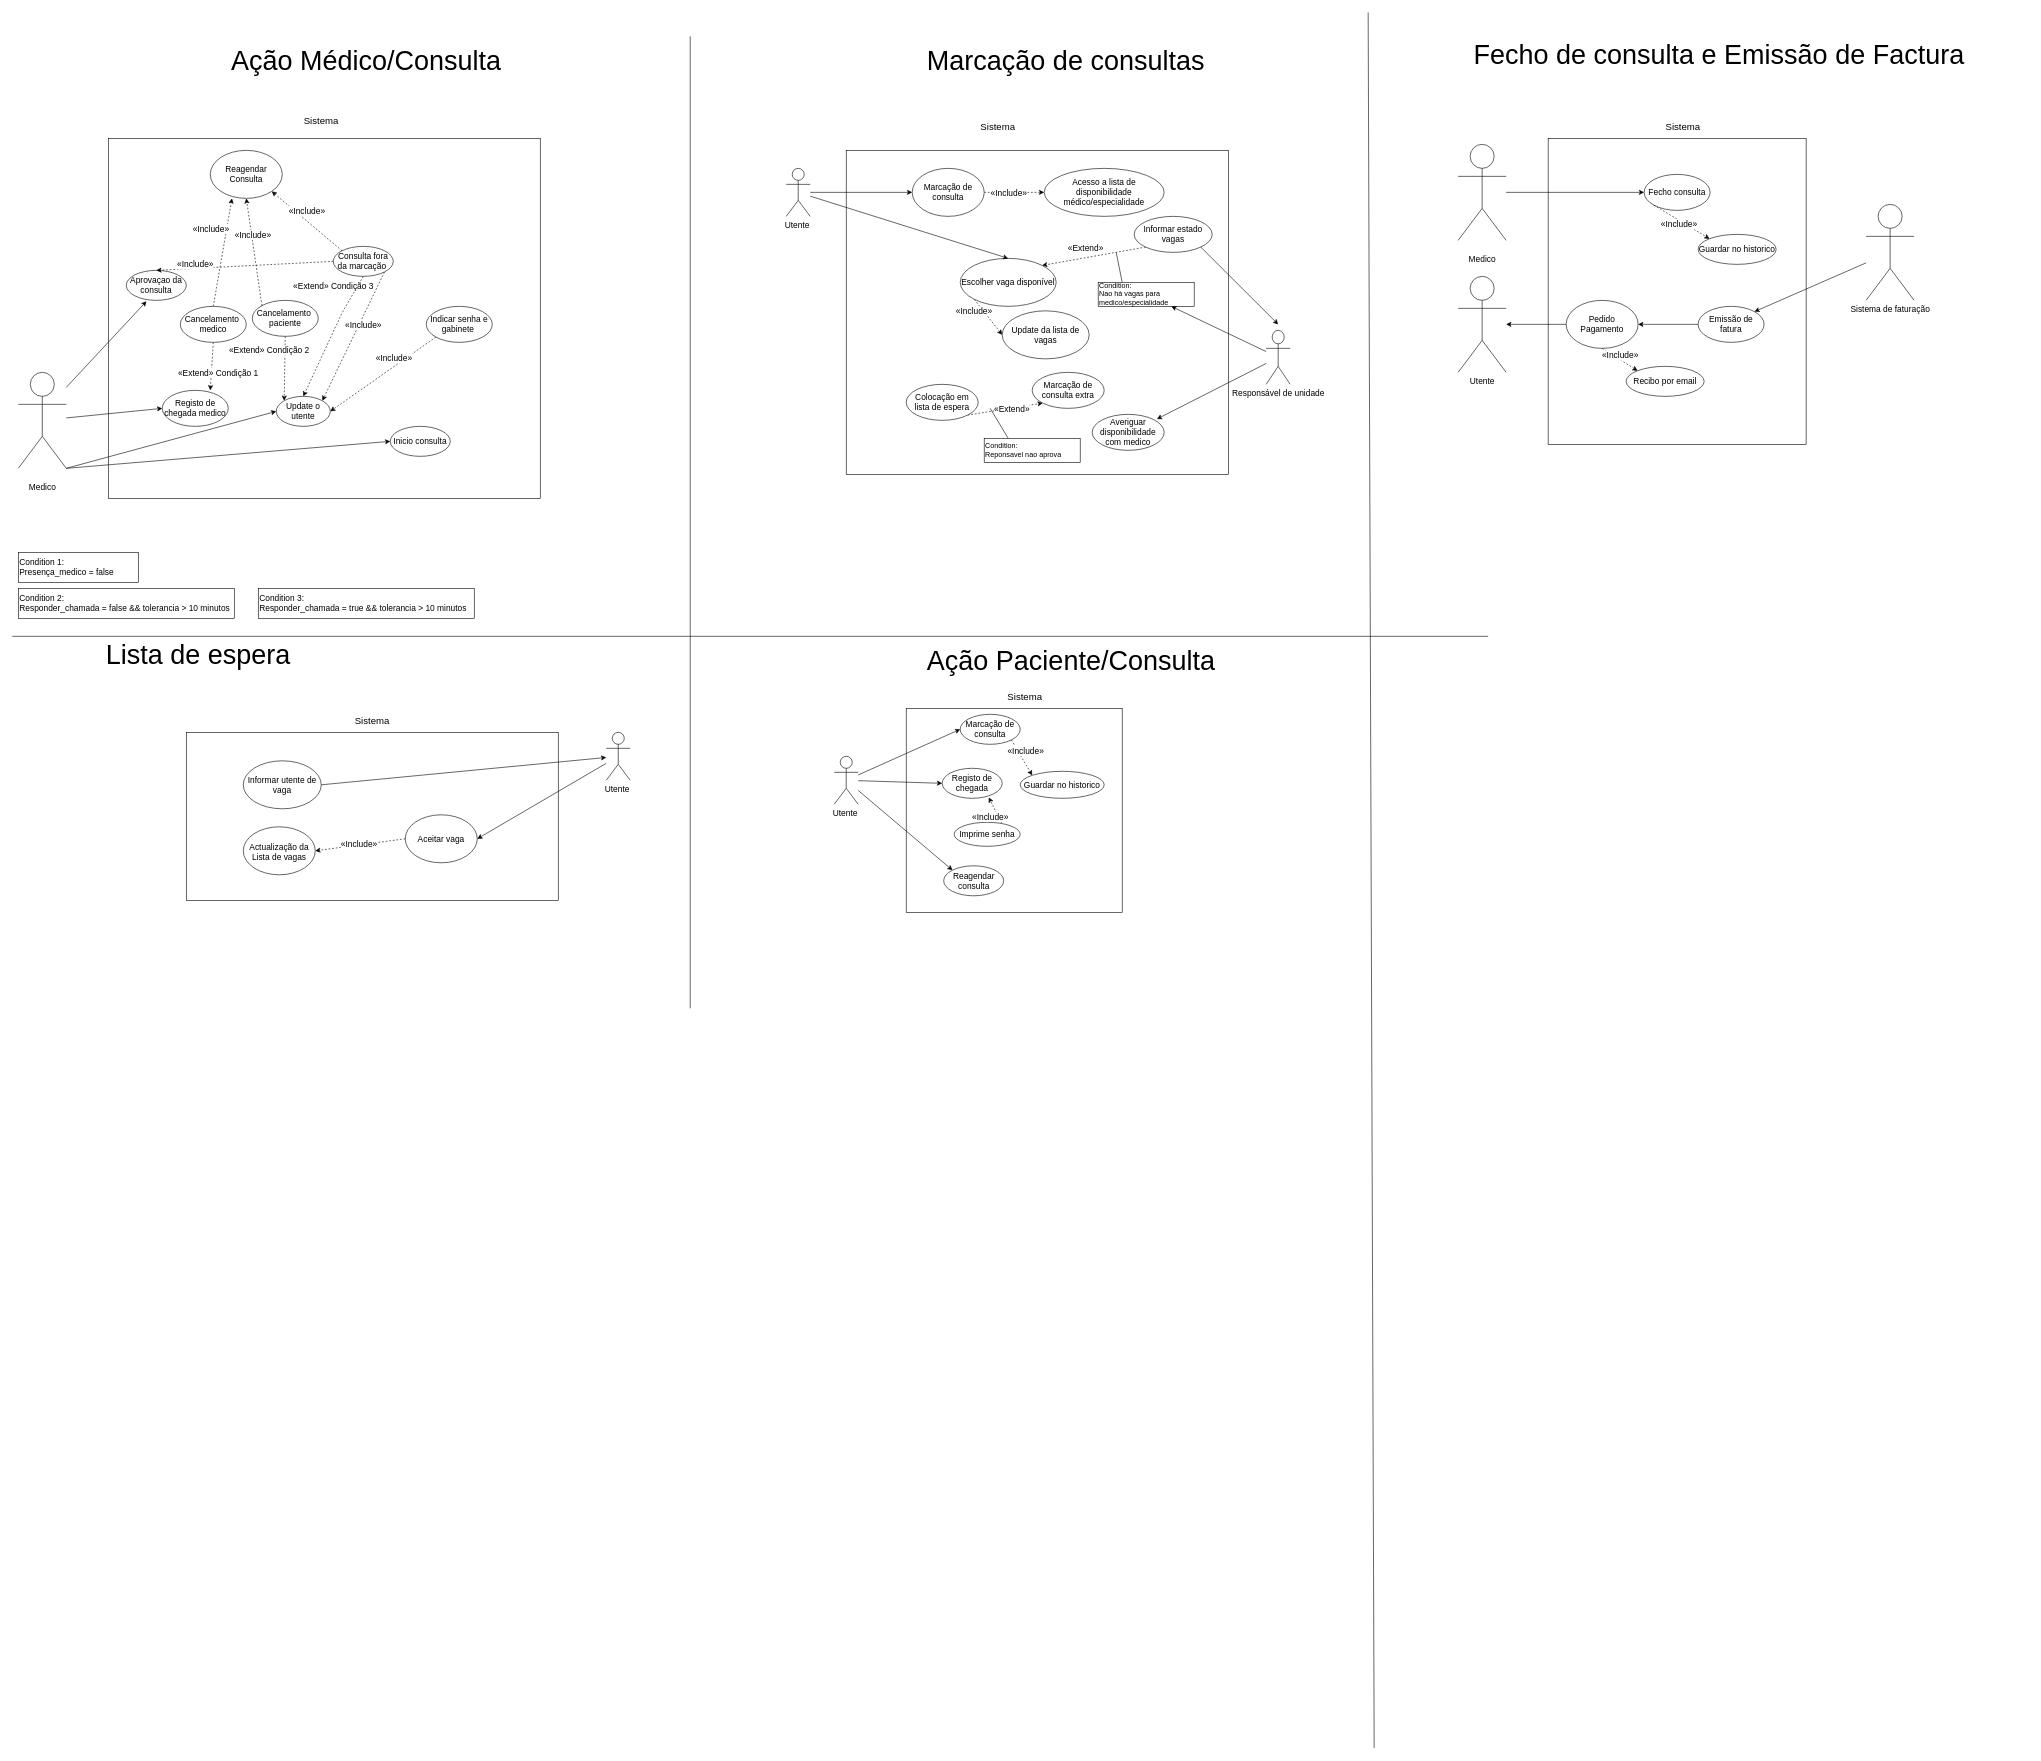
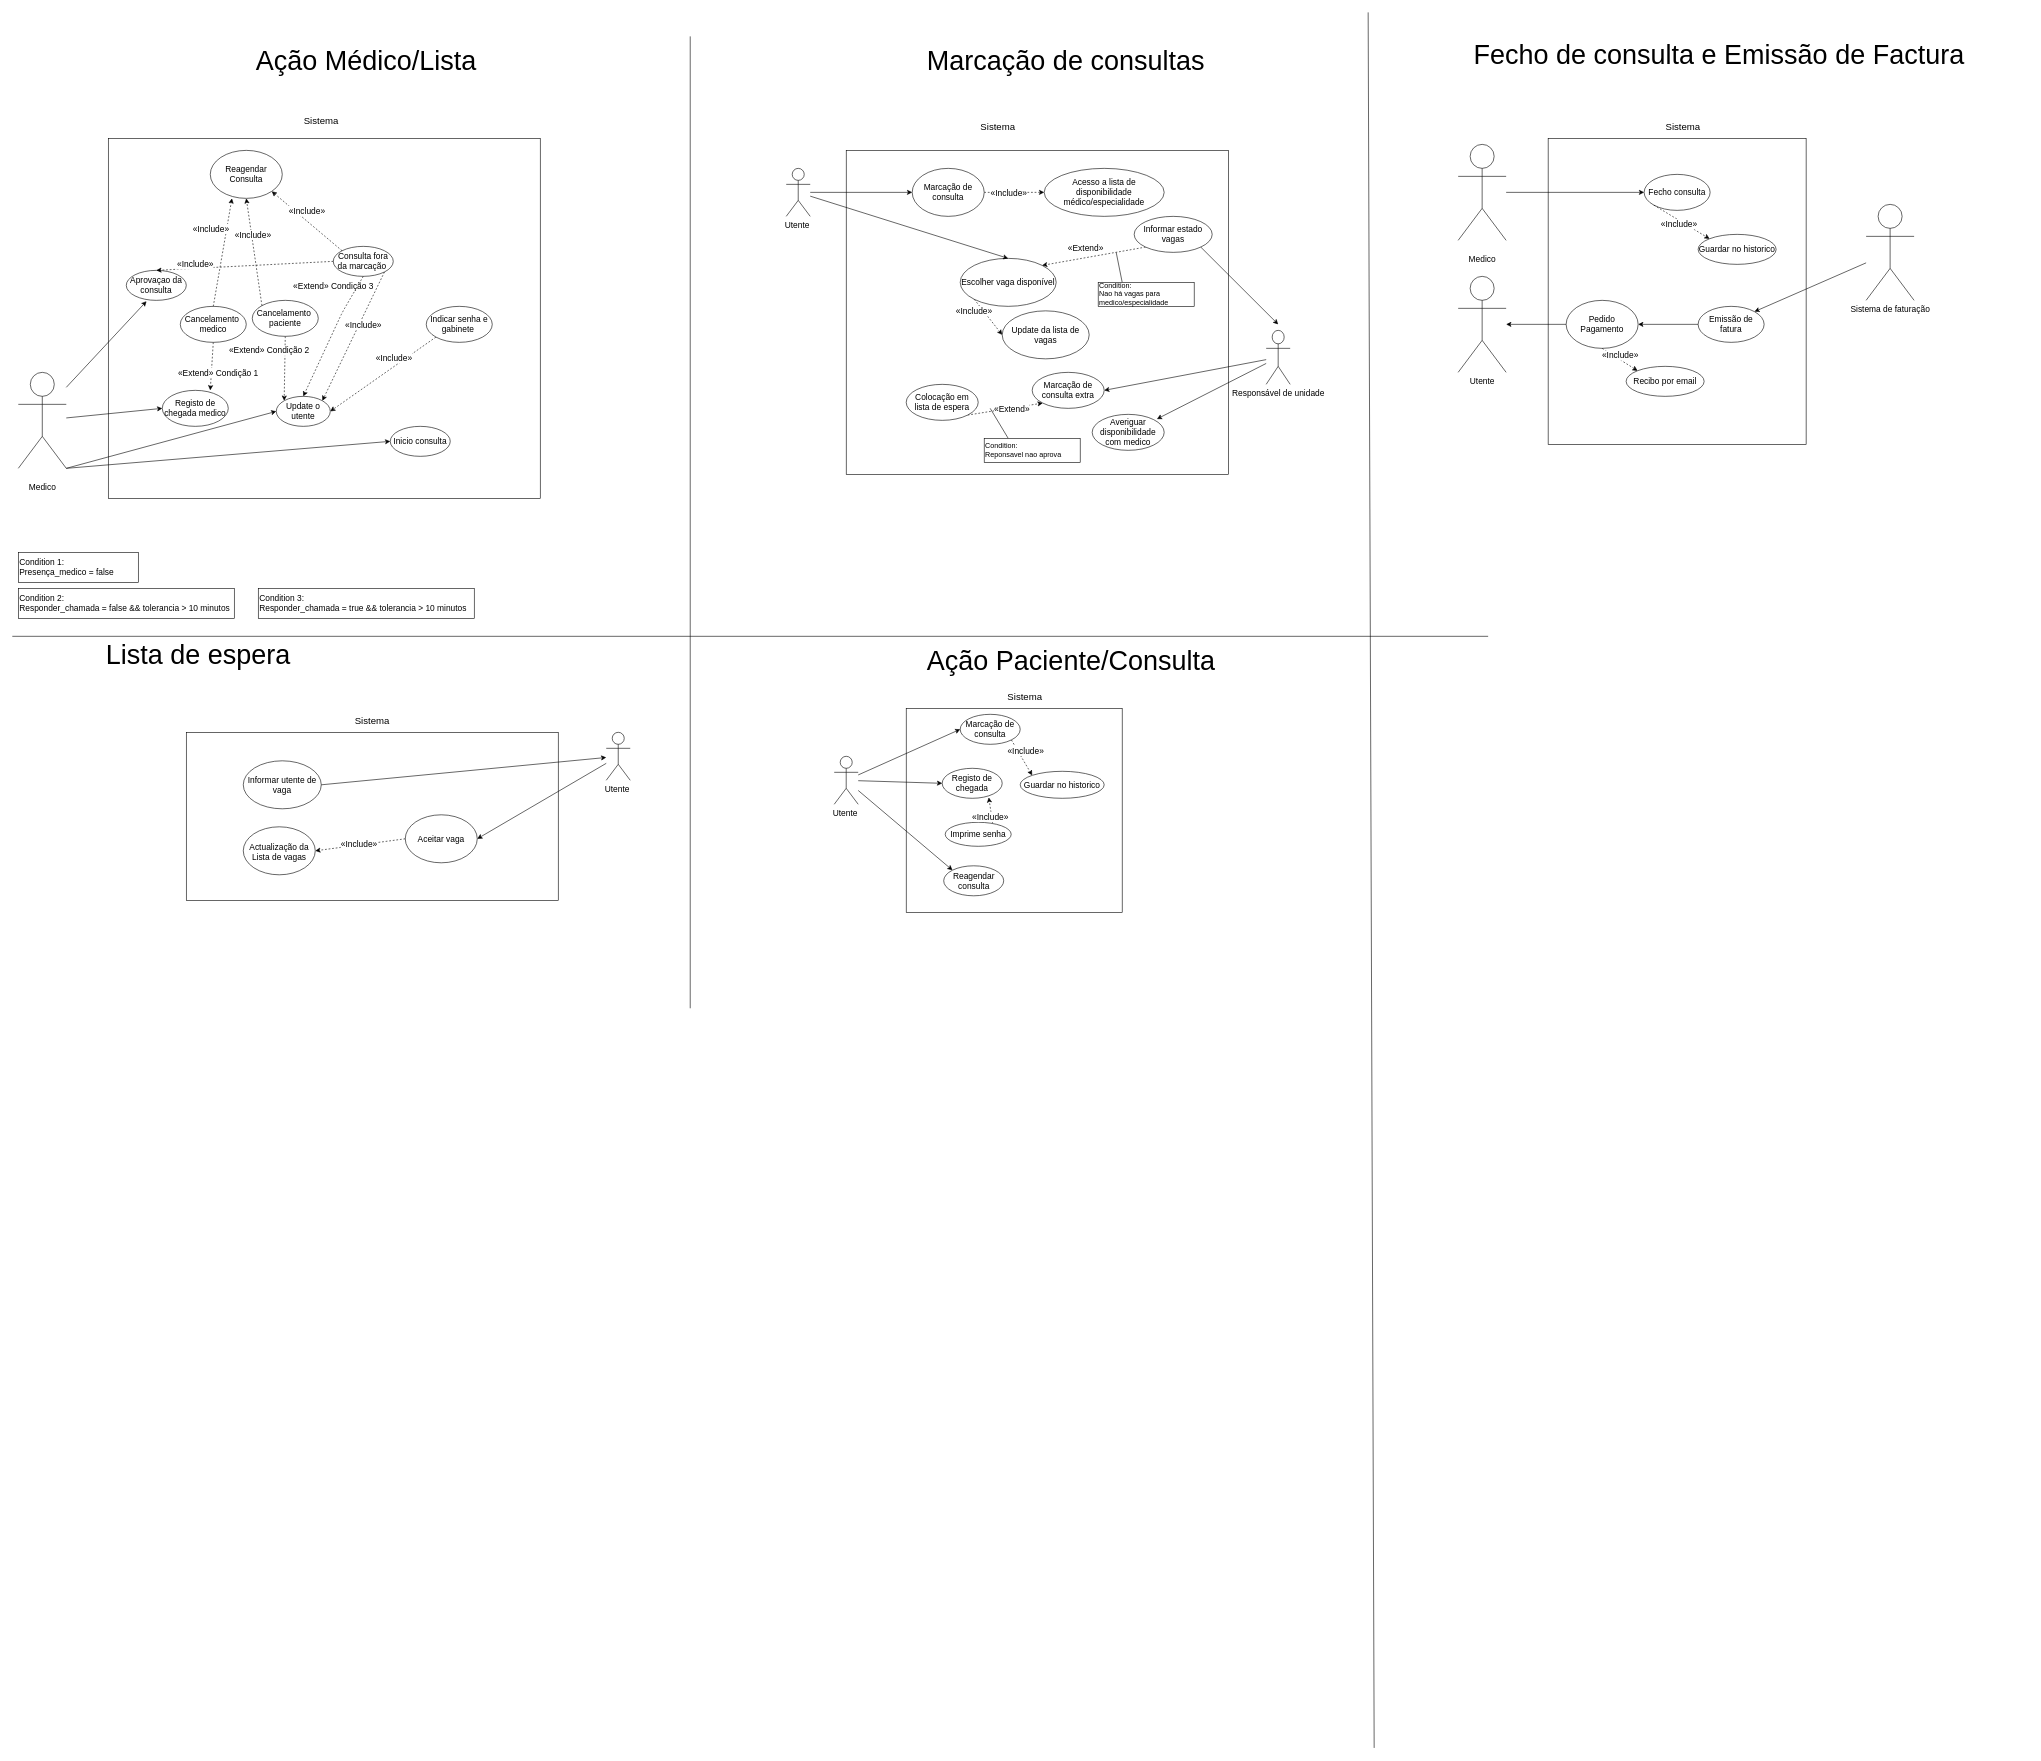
node "Ação Médico/Consulta": label "Ação Médico/Consulta" -> "Ação Médico/Lista"
edge "Responsável de unidade" -> "Condition: Nao há vagas para medico/especialidade": now "Responsável de unidade" -> "Marcação de consulta extra"
node "Imprime senha": moved (987, 834) -> (978, 834)
